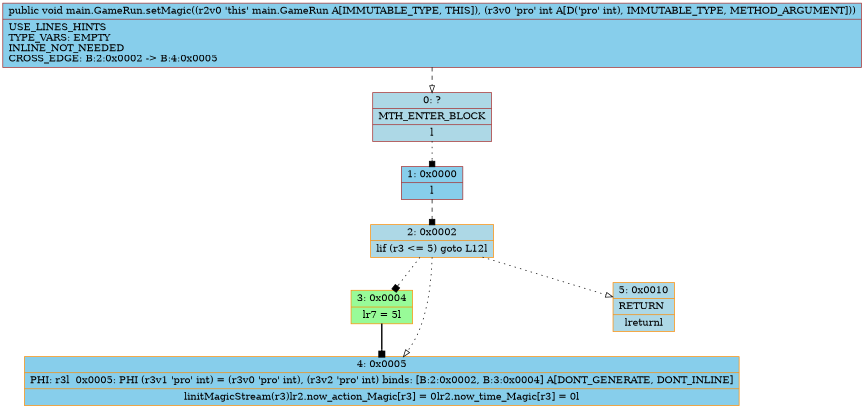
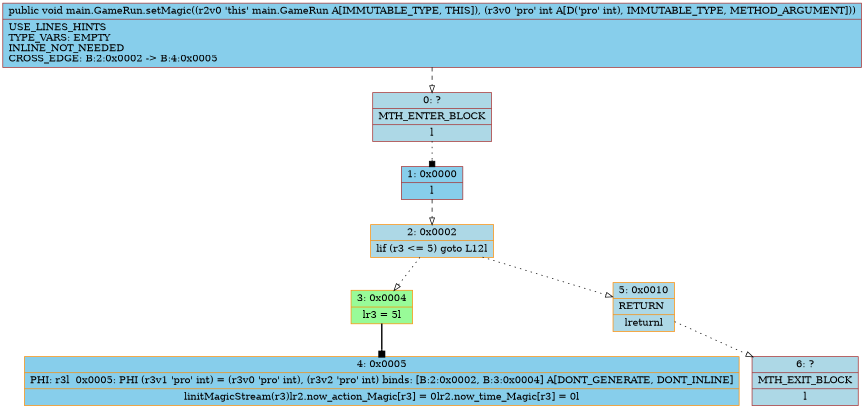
edge "1: 0x0000" -> "2: 0x0002": arrowhead box -> onormal
edge "2: 0x0002" -> "3: 0x0004": arrowhead box -> onormal
edge "2: 0x0002" -> "4: 0x0005": removed
node "3: 0x0004": text "lr7 = 5l" -> "lr3 = 5l"
node "6: ?": added
